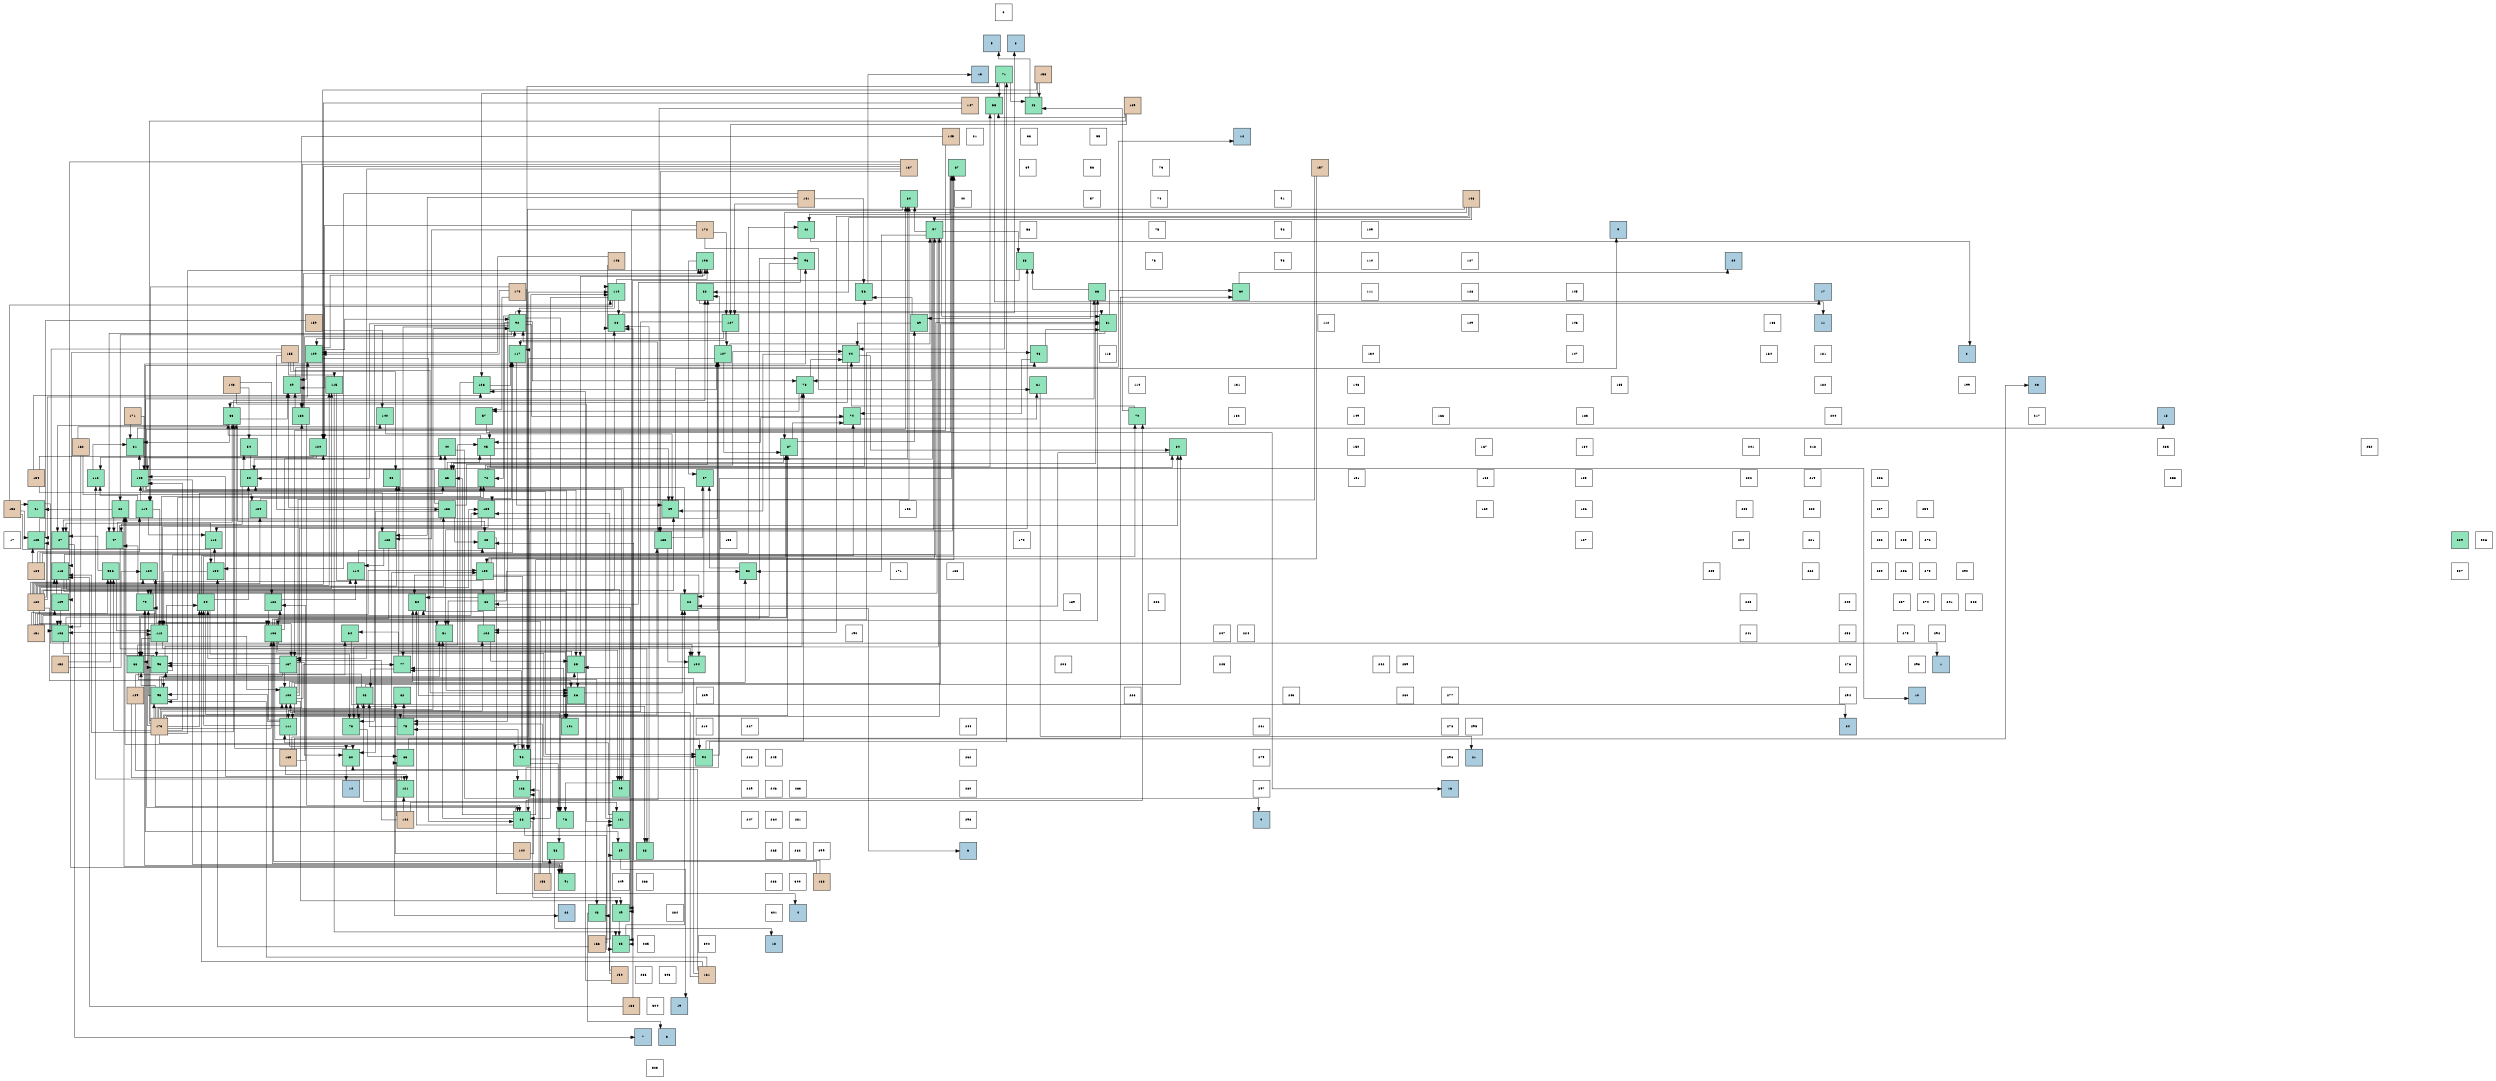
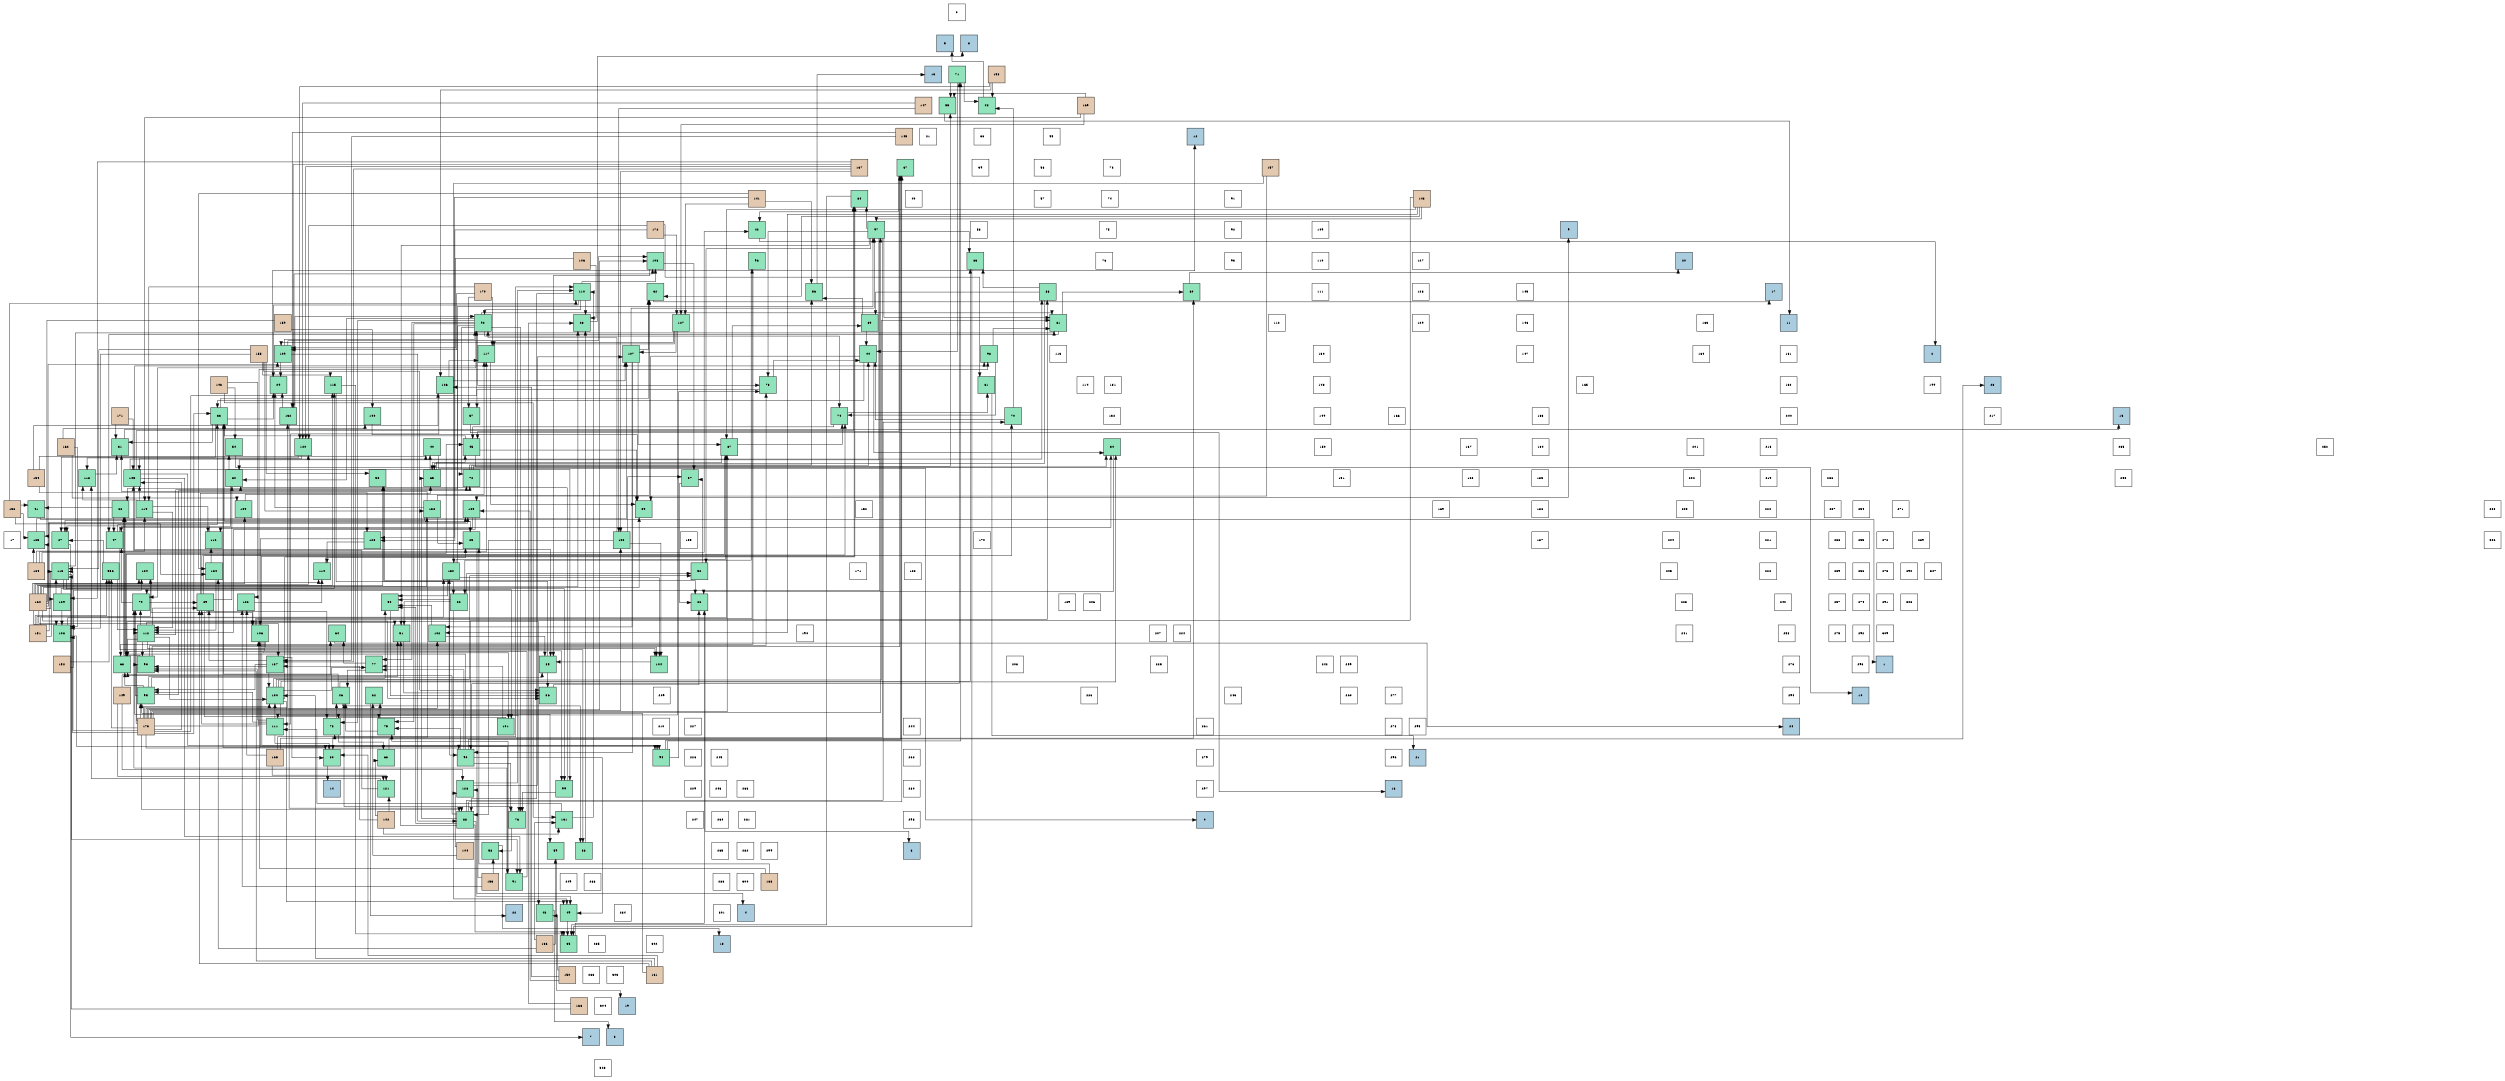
edge "105" -> "96": removed
edge "105" -> "101": removed
node "271": added
node "288": added
node "289": fillcolor #91e3bb -> #ffffff
node "309": added
edge "173" -> "89": now "79" -> "89"
